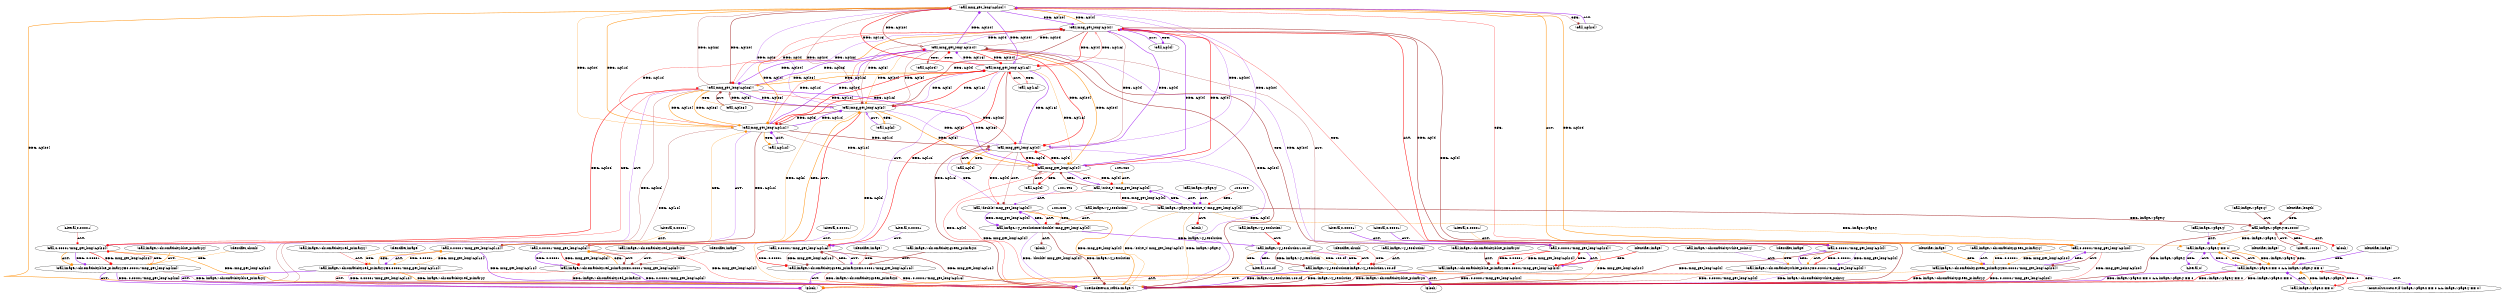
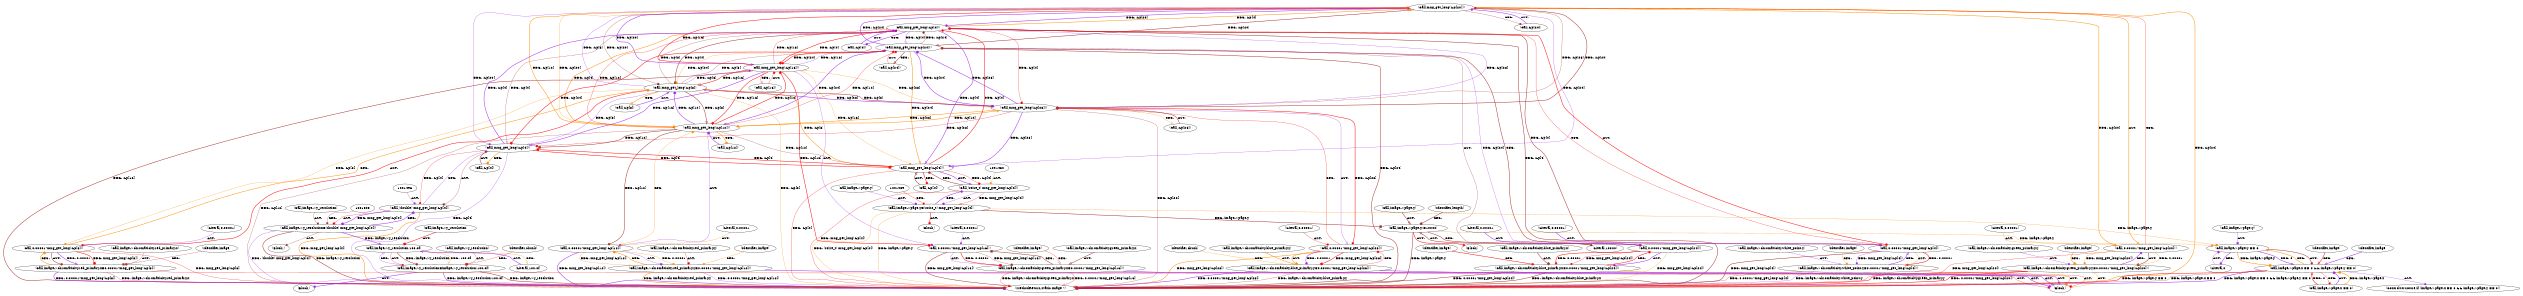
edge "(Call,&p[24])" -> "(Call,mng_get_long(&p[24]))": label "DDG: " -> "AST: "
edge "(Call,mng_get_long(&p[16]))" -> "(Call,mng_get_long(&p[28]))": removed, label "DDG: &p[16]"
edge "(Call,mng_get_long(&p[8]))" -> "(Call,mng_get_long(&p[12]))": arrowhead dot -> onormal
edge "(Literal,100.0f)" -> "(Call,image->y_resolution/100.0f)": label "CFG: " -> "AST: "
